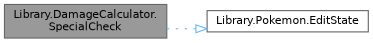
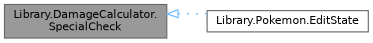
edge "Library.DamageCalculator. SpecialCheck" -> "Library.Pokemon.EditState": reversed
